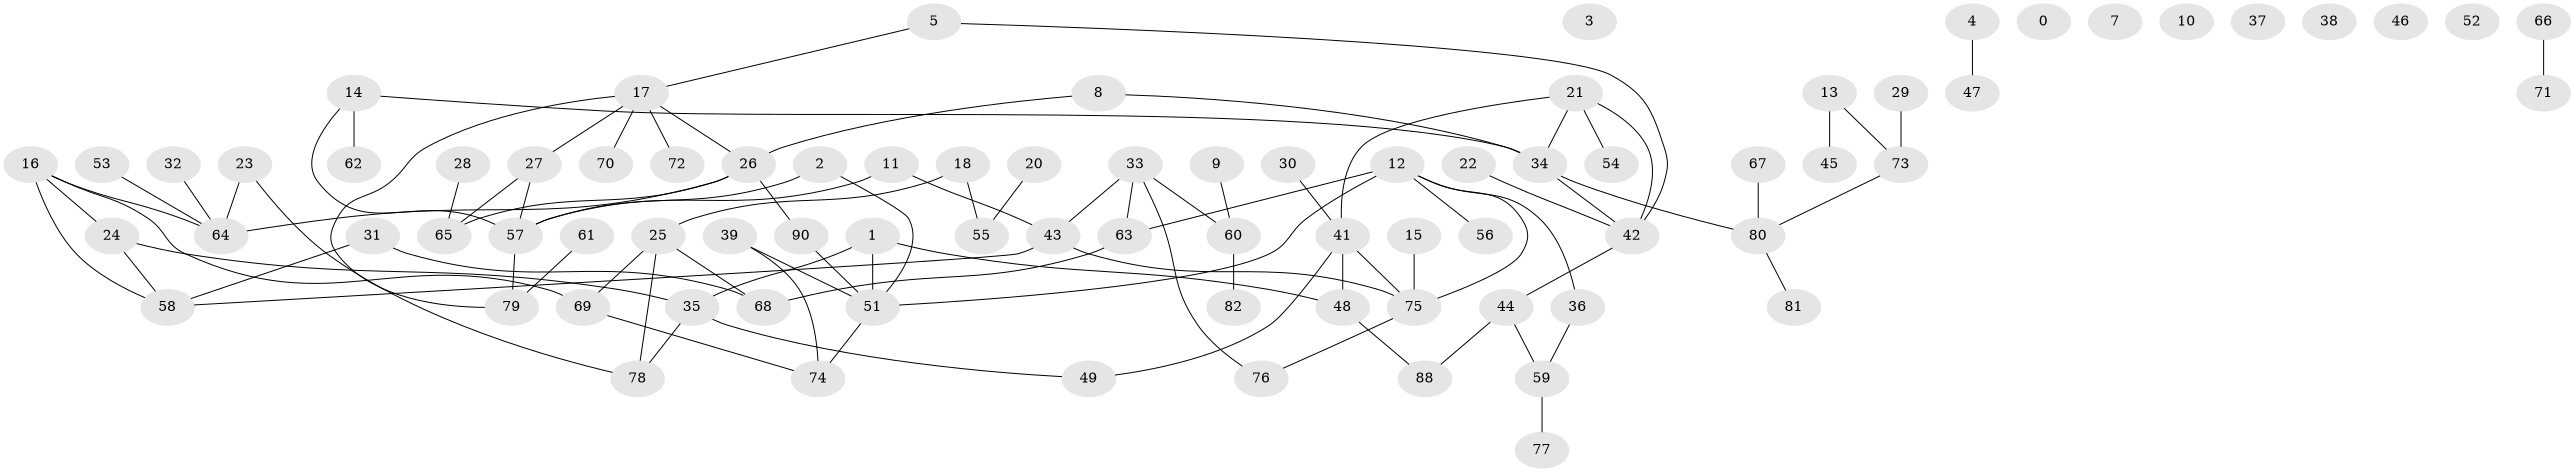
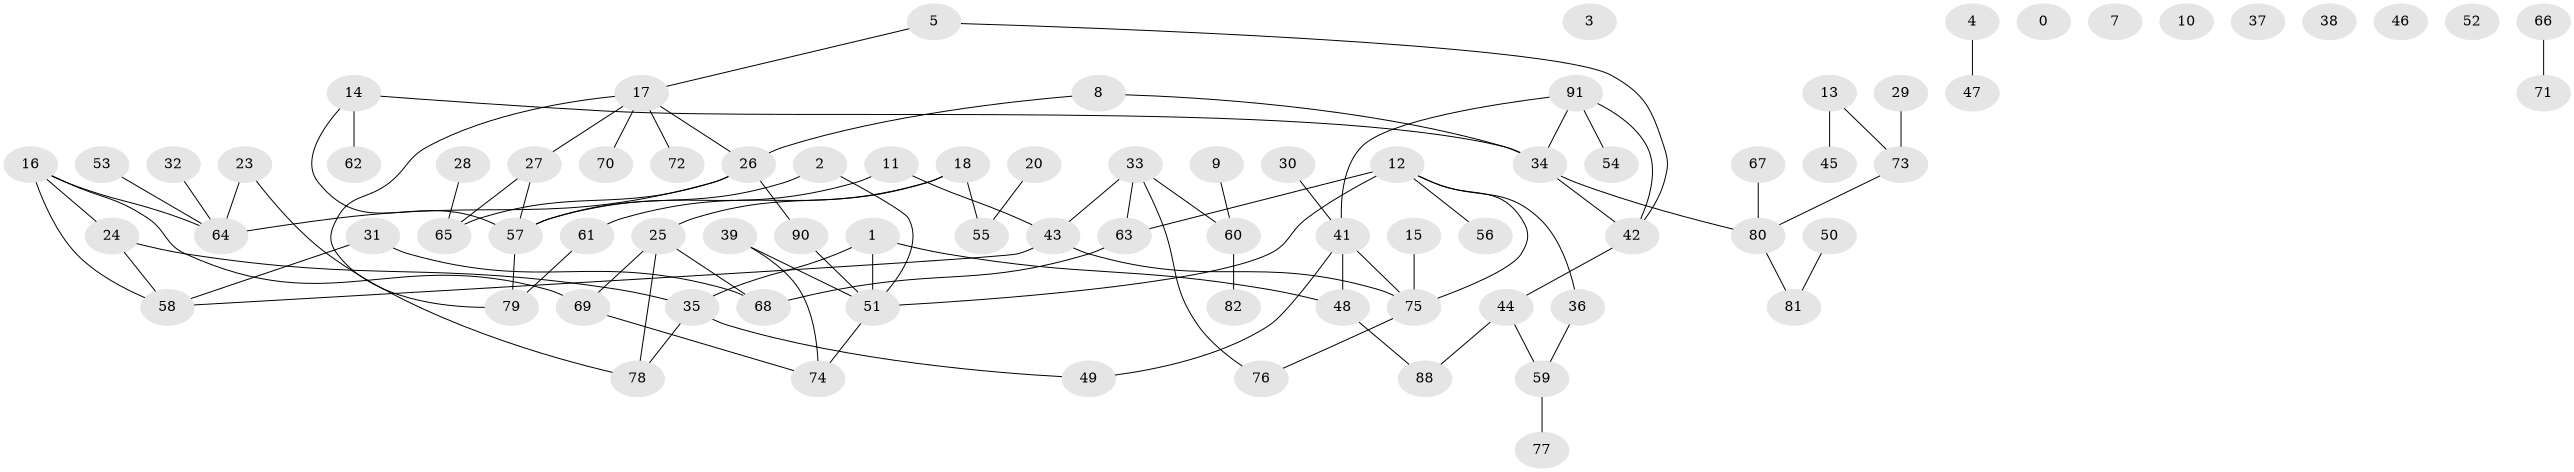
node "21": label "21" -> "91"
node "22": removed
edge "18" -- "61": added
node "50": added
